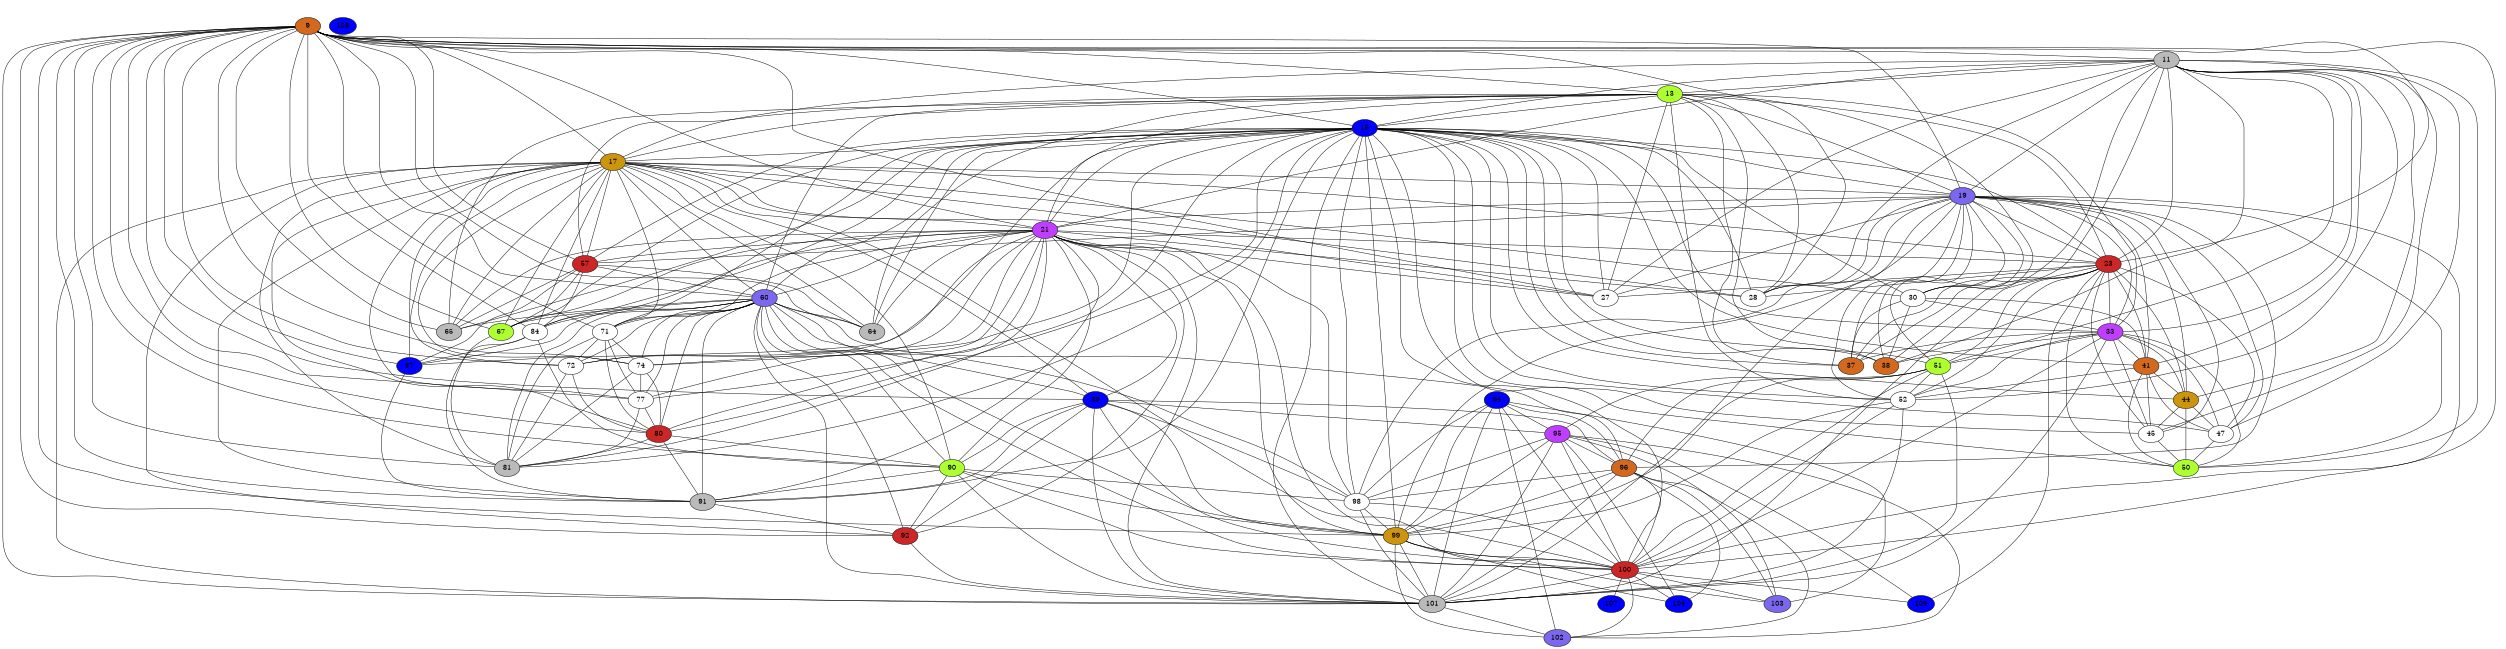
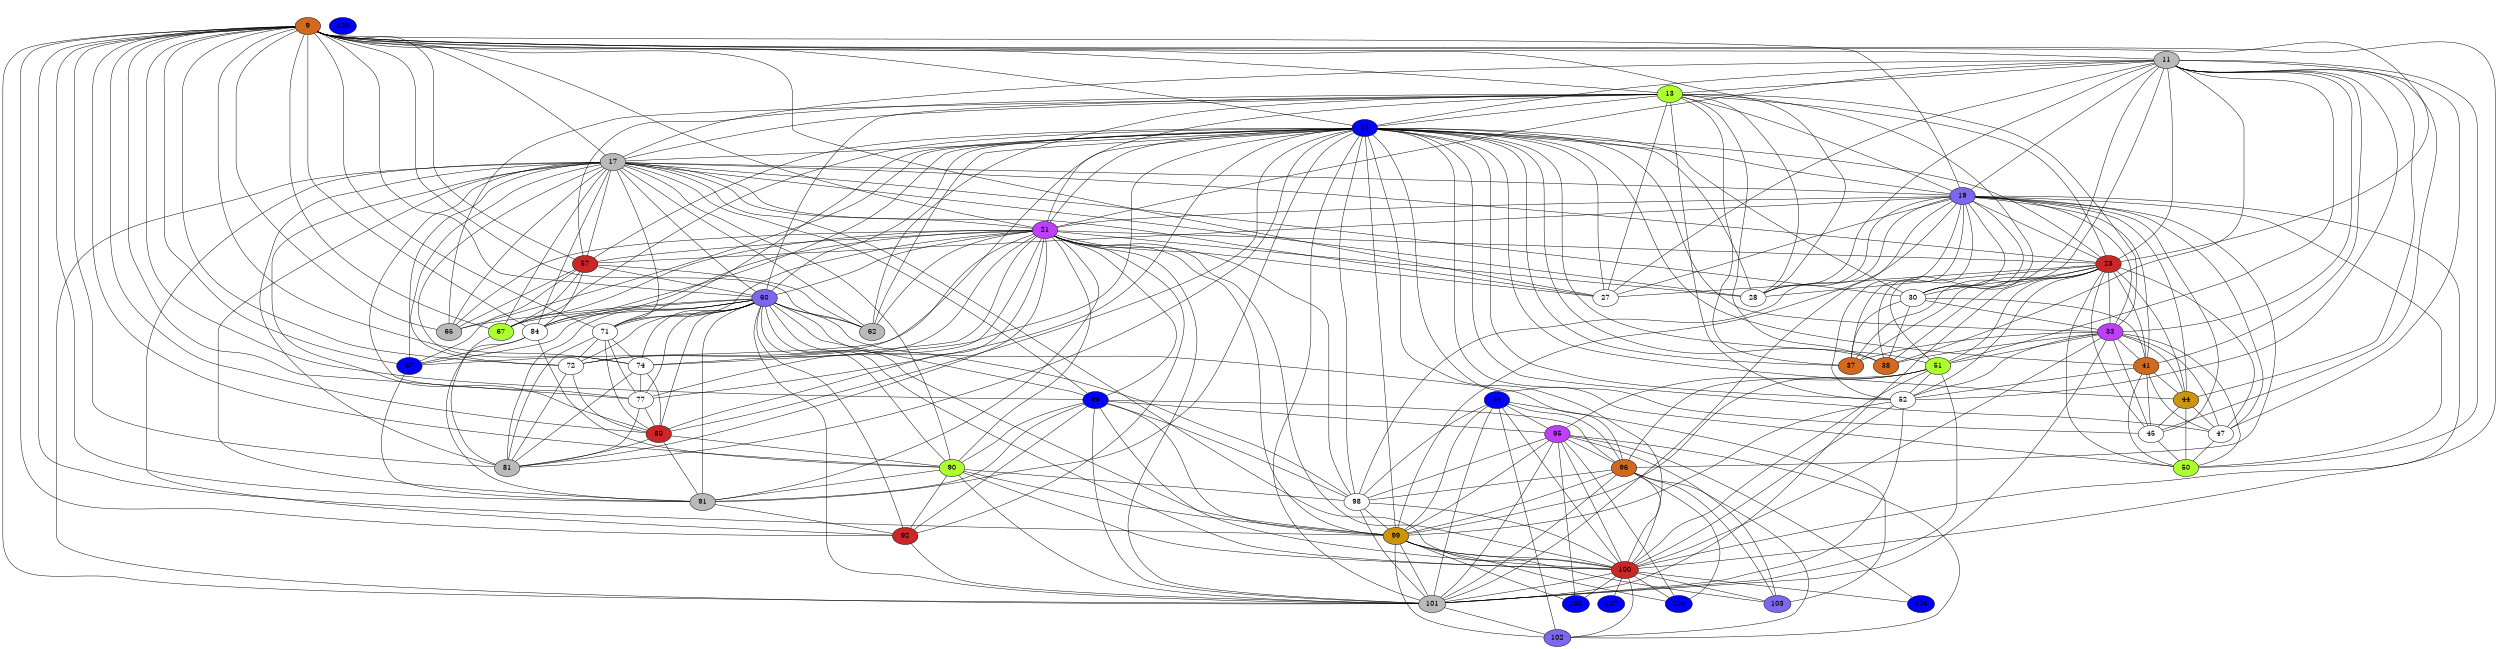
node "17": fillcolor darkgoldenrod3 -> gray73
node "64": label "64" -> "62"
edge "23" -- "106": now "23" -- "30"
node "105": added
